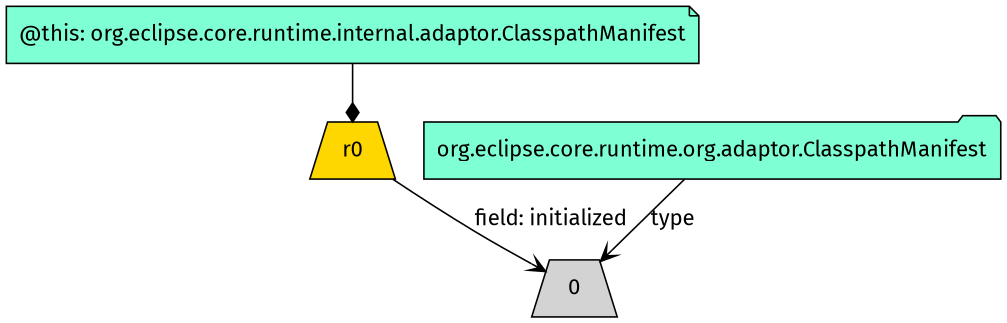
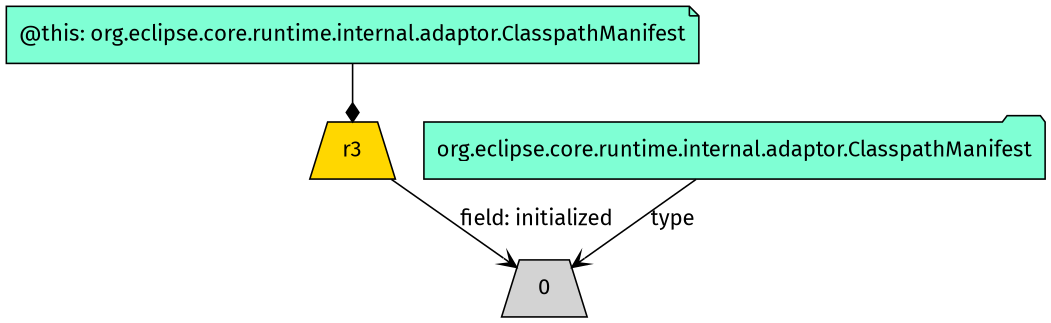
node "r0": label "r0" -> "r3"
node "org.eclipse.core.runtime.org.adaptor.ClasspathManifest": label "org.eclipse.core.runtime.org.adaptor.ClasspathManifest" -> "org.eclipse.core.runtime.internal.adaptor.ClasspathManifest"
